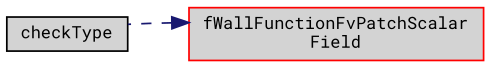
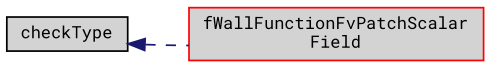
edge "checkType" -> "fWallFunctionFvPatchScalar Field": reversed
